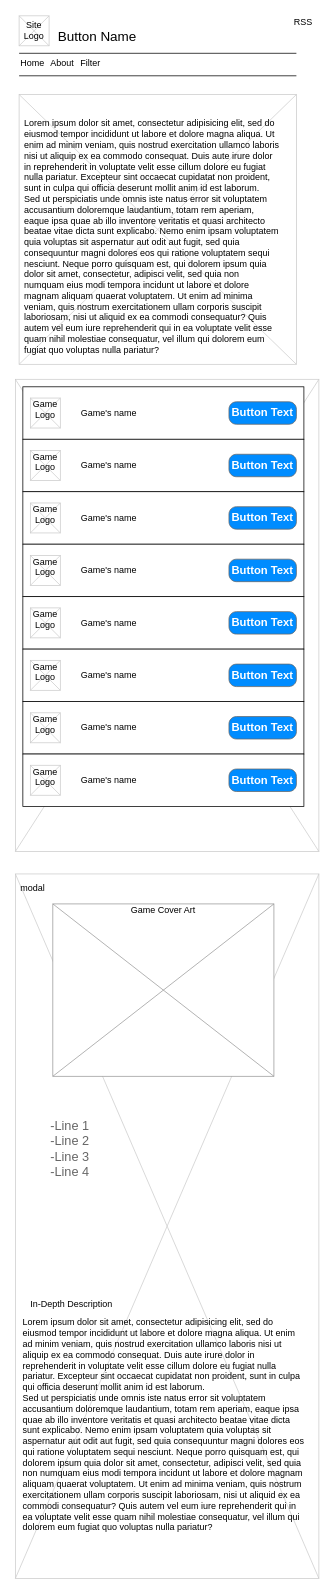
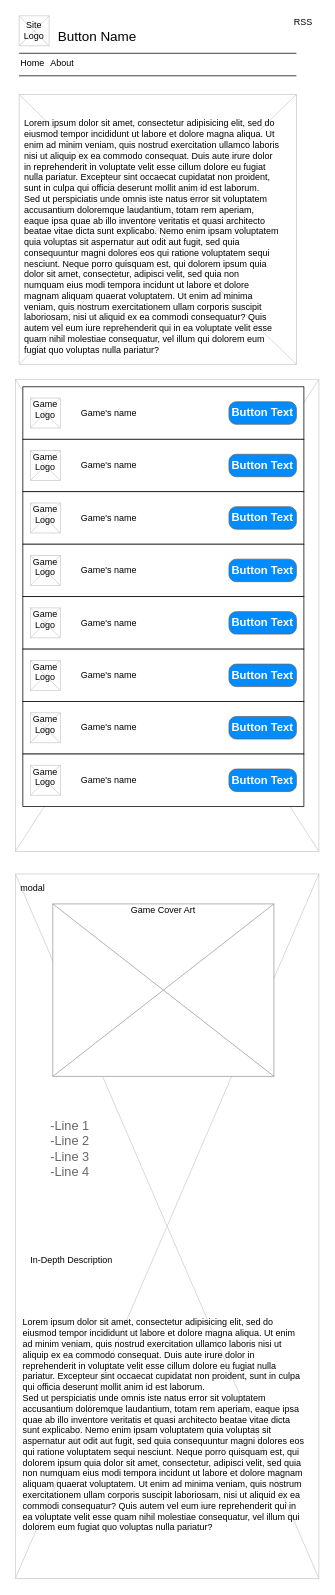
node "Filter": removed
node "In-Depth Description": moved (72, 1305) -> (72, 1260)
